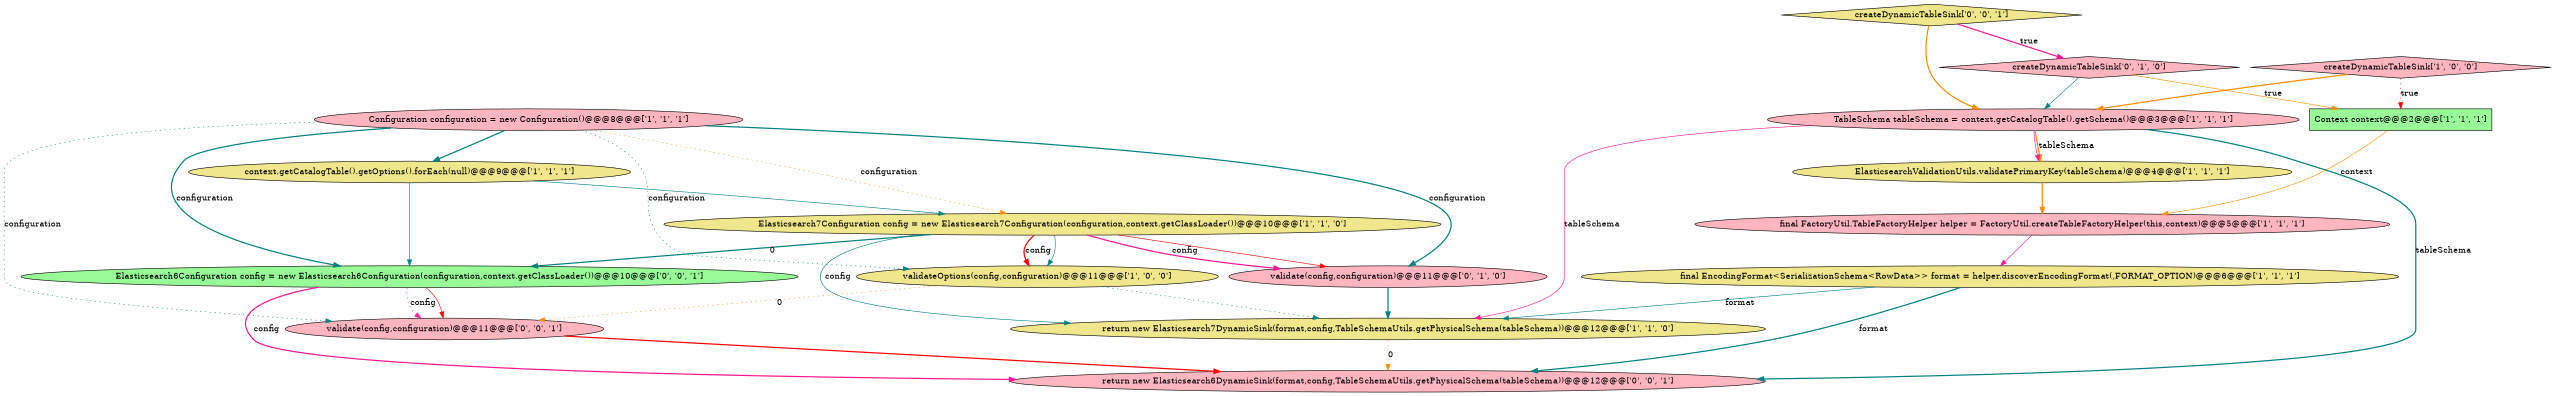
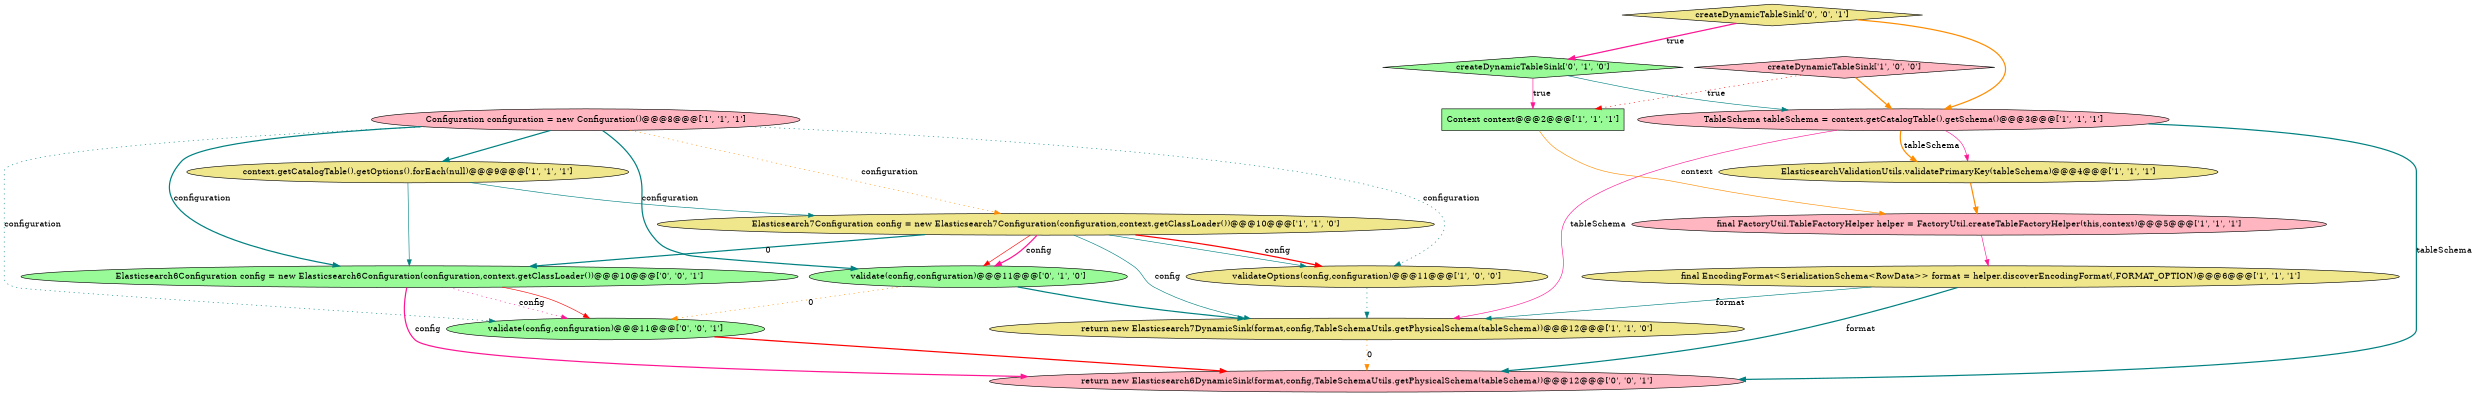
node "createDynamicTableSink['0', '1', '0']": fillcolor lightpink -> palegreen
edge "createDynamicTableSink['0', '1', '0']" -> "Context context@@@2@@@['1', '1', '1']": color darkorange -> deeppink
node "validate(config,configuration)@@@11@@@['0', '1', '0']": fillcolor lightpink -> palegreen
edge "validateOptions(config,configuration)@@@11@@@['1', '0', '0']" -> "validate(config,configuration)@@@11@@@['0', '0', '1']": now "validate(config,configuration)@@@11@@@['0', '1', '0']" -> "validate(config,configuration)@@@11@@@['0', '0', '1']"
node "validate(config,configuration)@@@11@@@['0', '0', '1']": fillcolor lightpink -> palegreen
